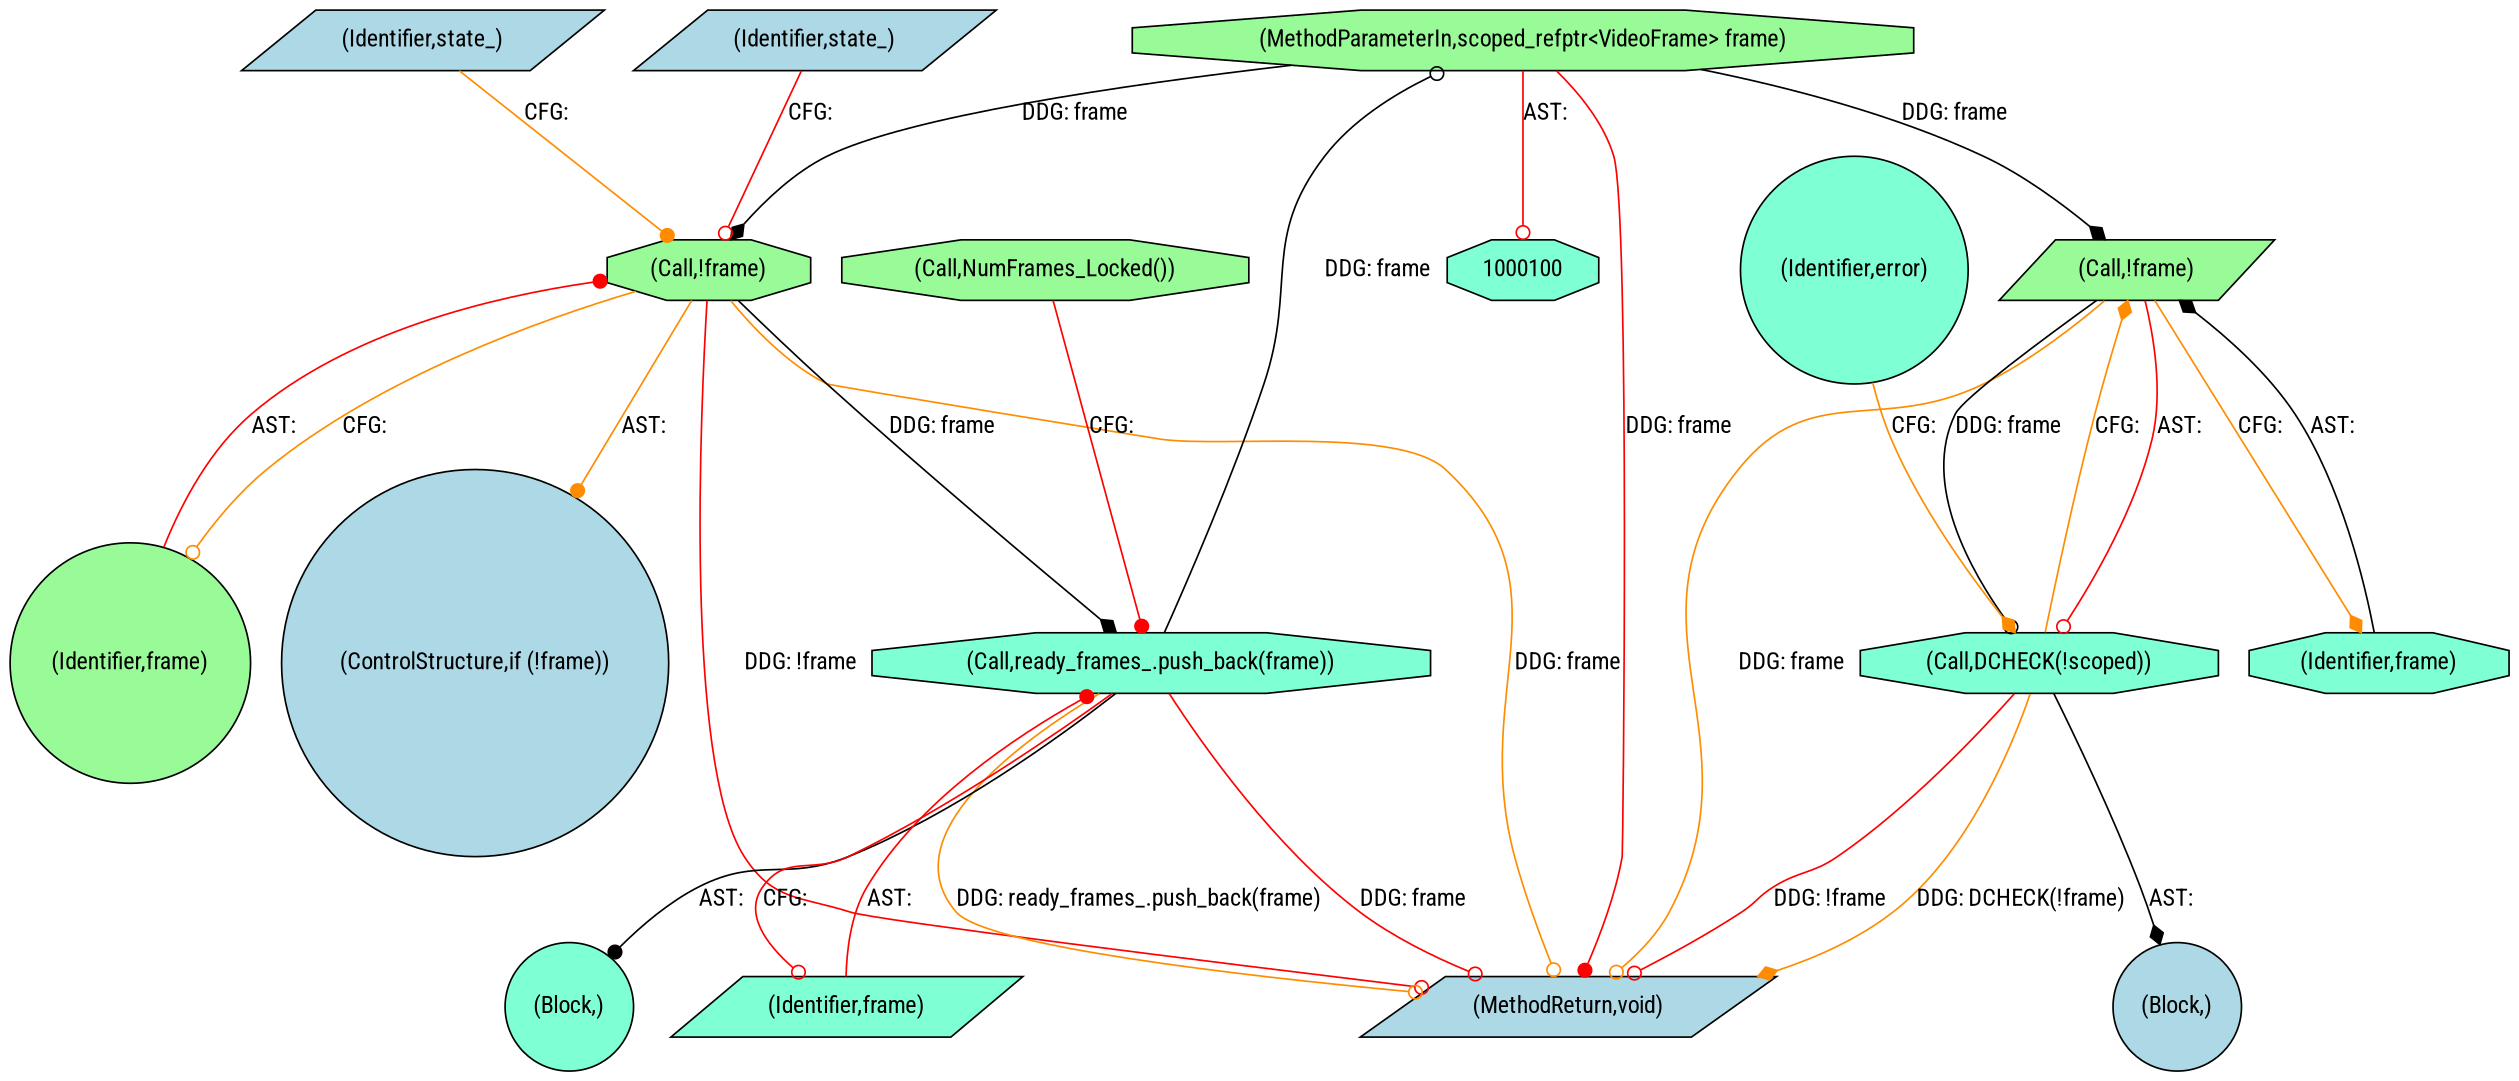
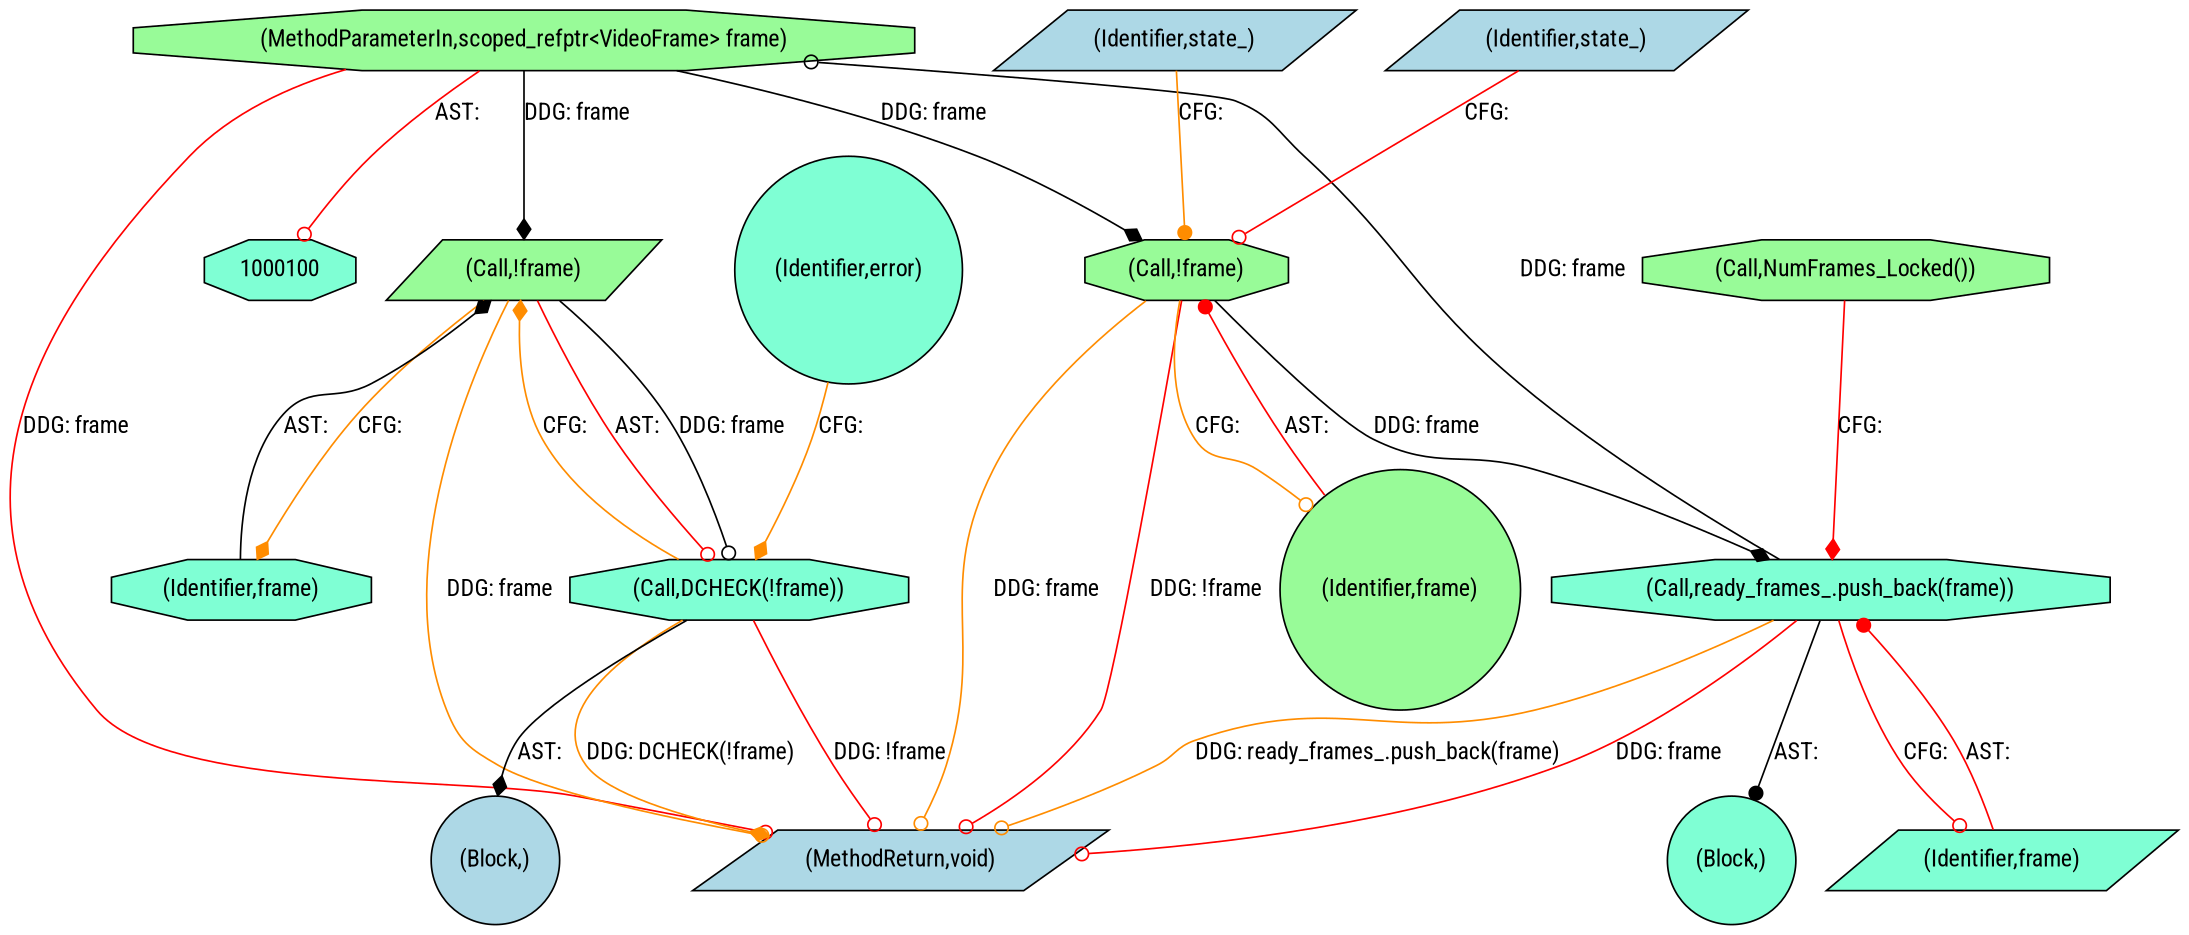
edge "(Call,NumFrames_Locked())" -> "(Call,ready_frames_.push_back(frame))": arrowhead dot -> diamond
edge "(MethodParameterIn,scoped_refptr<VideoFrame> frame)" -> "(MethodReturn,void)": arrowhead dot -> odot
node "(ControlStructure,if (!frame))": removed
node "(Call,DCHECK(!scoped))": label "(Call,DCHECK(!scoped))" -> "(Call,DCHECK(!frame))"
